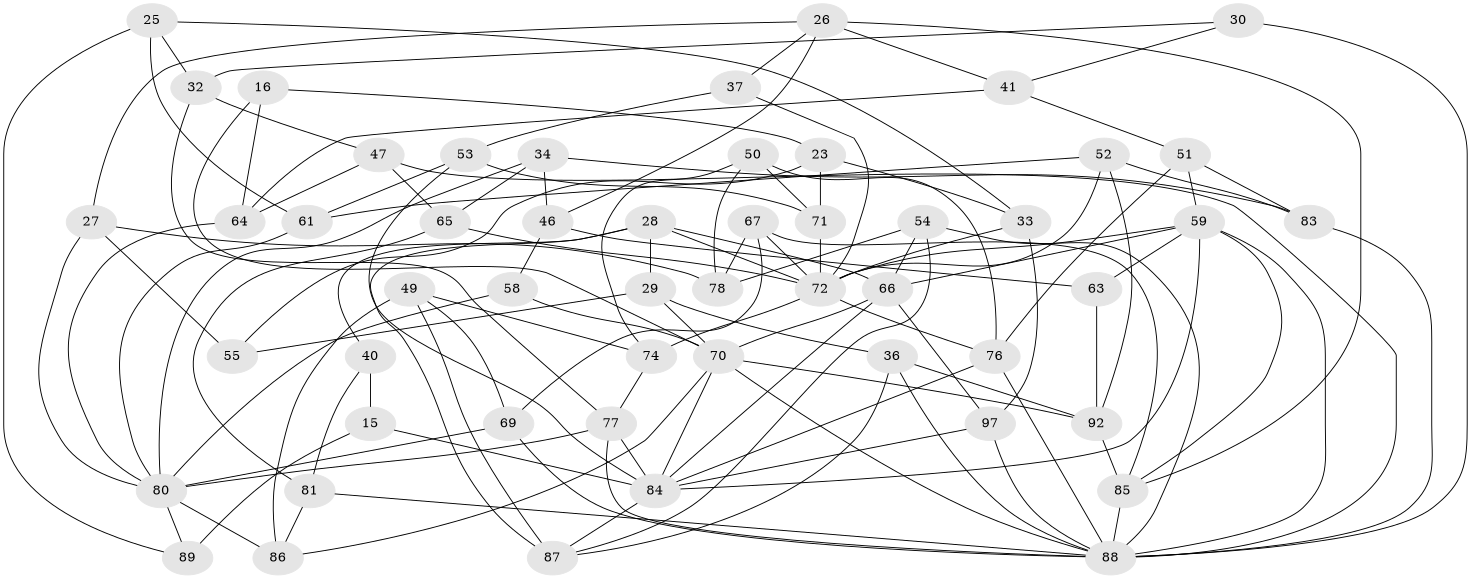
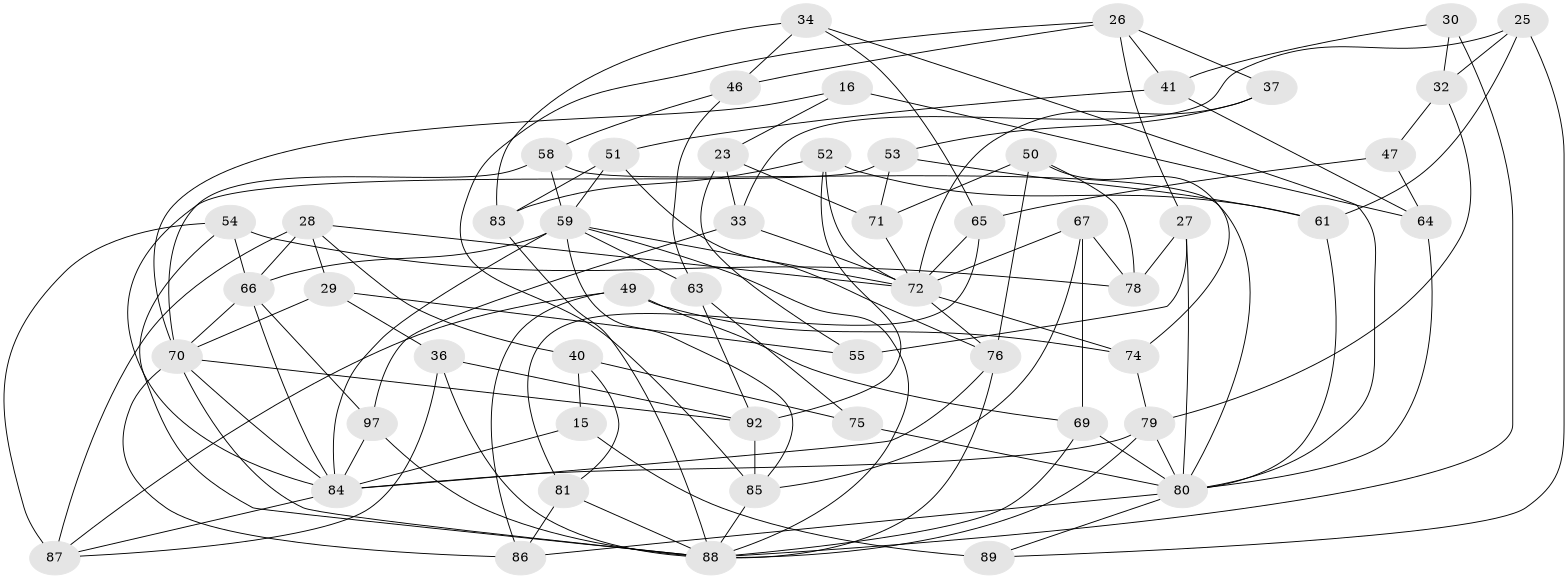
edge "58" -- "59": added
edge "47" -- "88": removed
node "77": label "77" -> "79"
node "75": added
